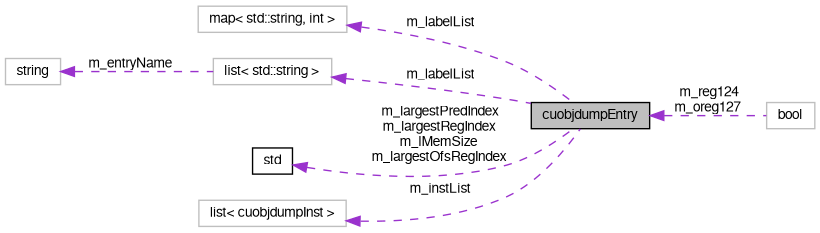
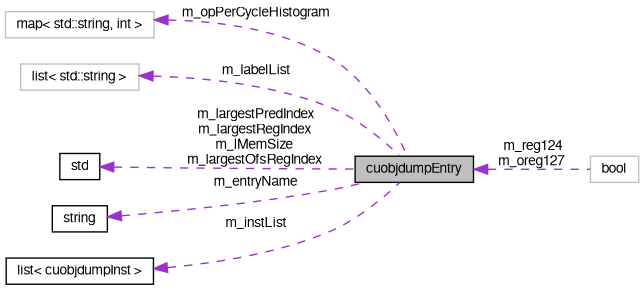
edge "cuobjdumpEntry" -> "map< std::string, int >": label " m_labelList" -> " m_opPerCycleHistogram"
node "string": color grey75 -> black
edge "list< std::string >" -> "string": now "cuobjdumpEntry" -> "string"
node "list< cuobjdumpInst >": color grey75 -> black
